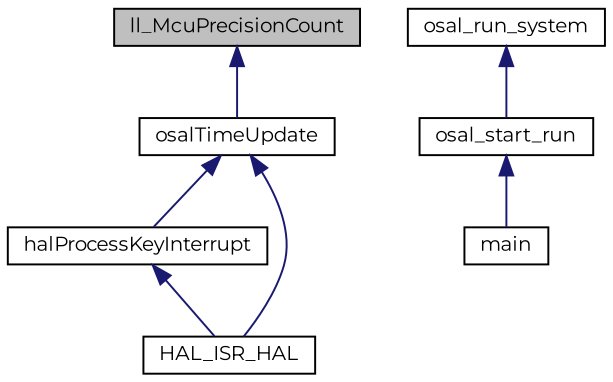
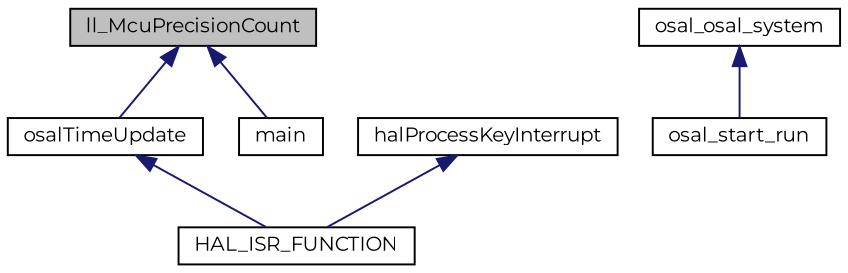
node "osal_run_system": label "osal_run_system" -> "osal_osal_system"
edge "halProcessKeyInterrupt" -> "osalTimeUpdate": removed
edge "main" -> "osal_start_run": now "main" -> "ll_McuPrecisionCount"
node "HAL_ISR_HAL": label "HAL_ISR_HAL" -> "HAL_ISR_FUNCTION"
